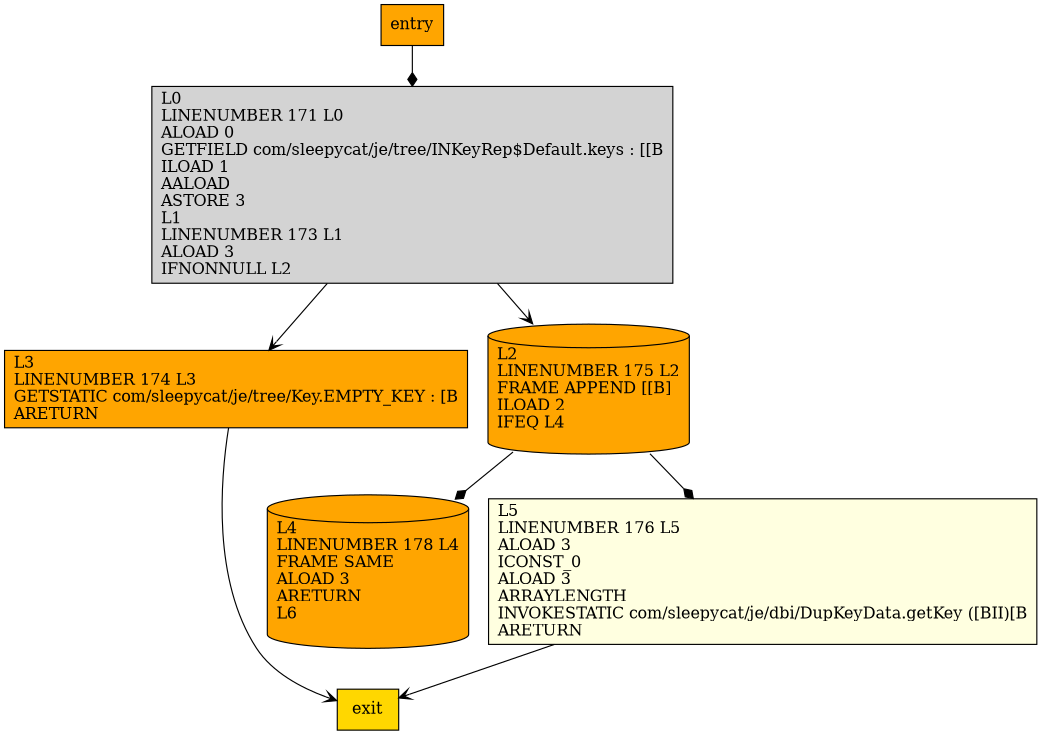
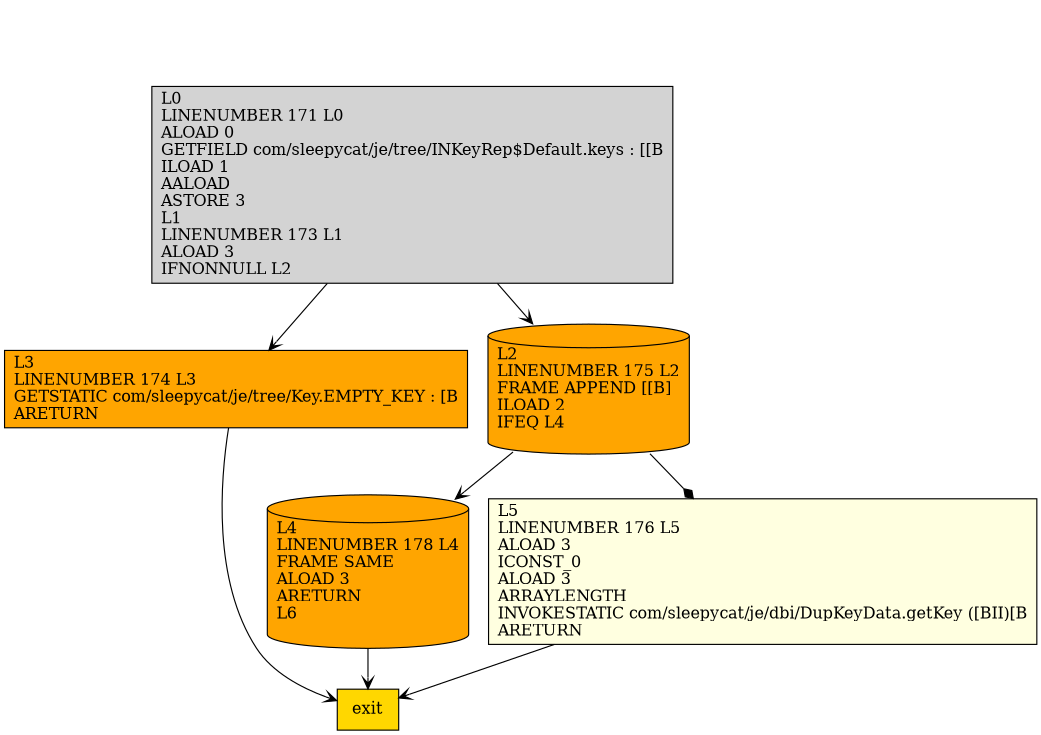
node "entry": removed
edge "L2 LINENUMBER 175 L2 FRAME APPEND [[B] ILOAD 2 IFEQ L4" -> "L4 LINENUMBER 178 L4 FRAME SAME ALOAD 3 ARETURN L6": arrowhead diamond -> vee
edge "L4 LINENUMBER 178 L4 FRAME SAME ALOAD 3 ARETURN L6" -> "exit": added
